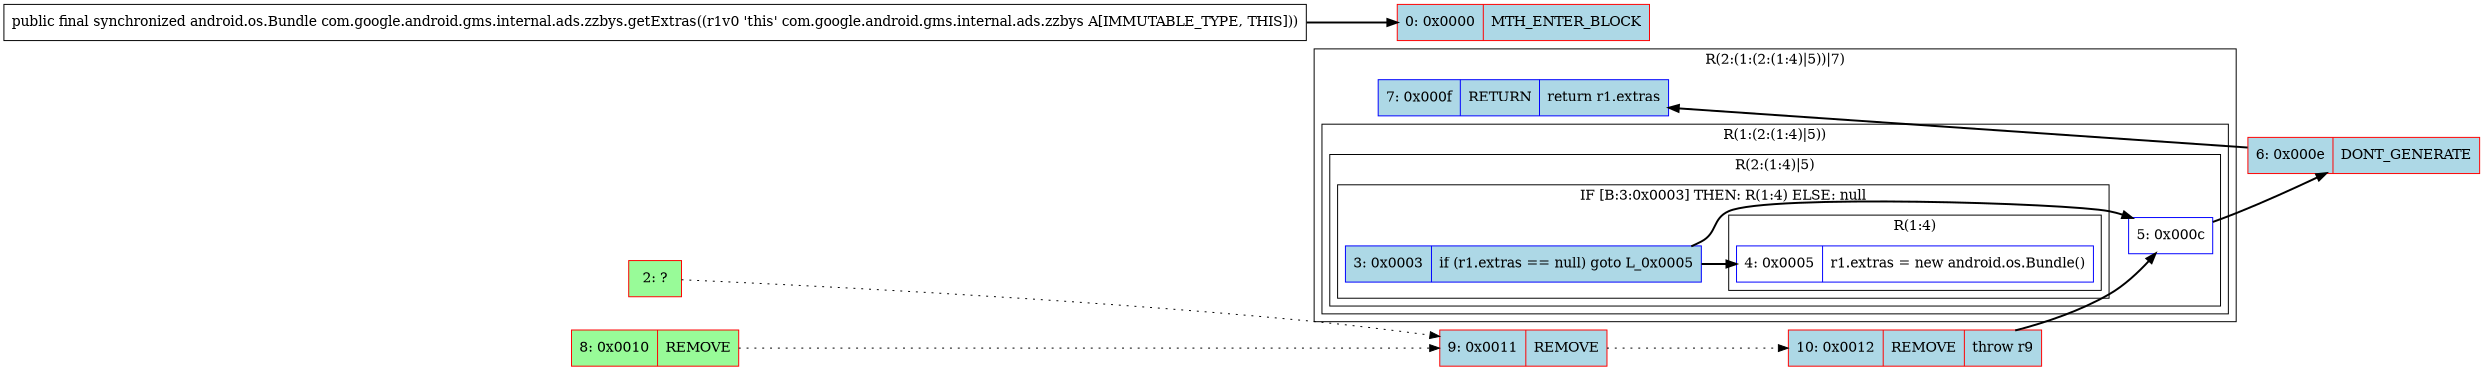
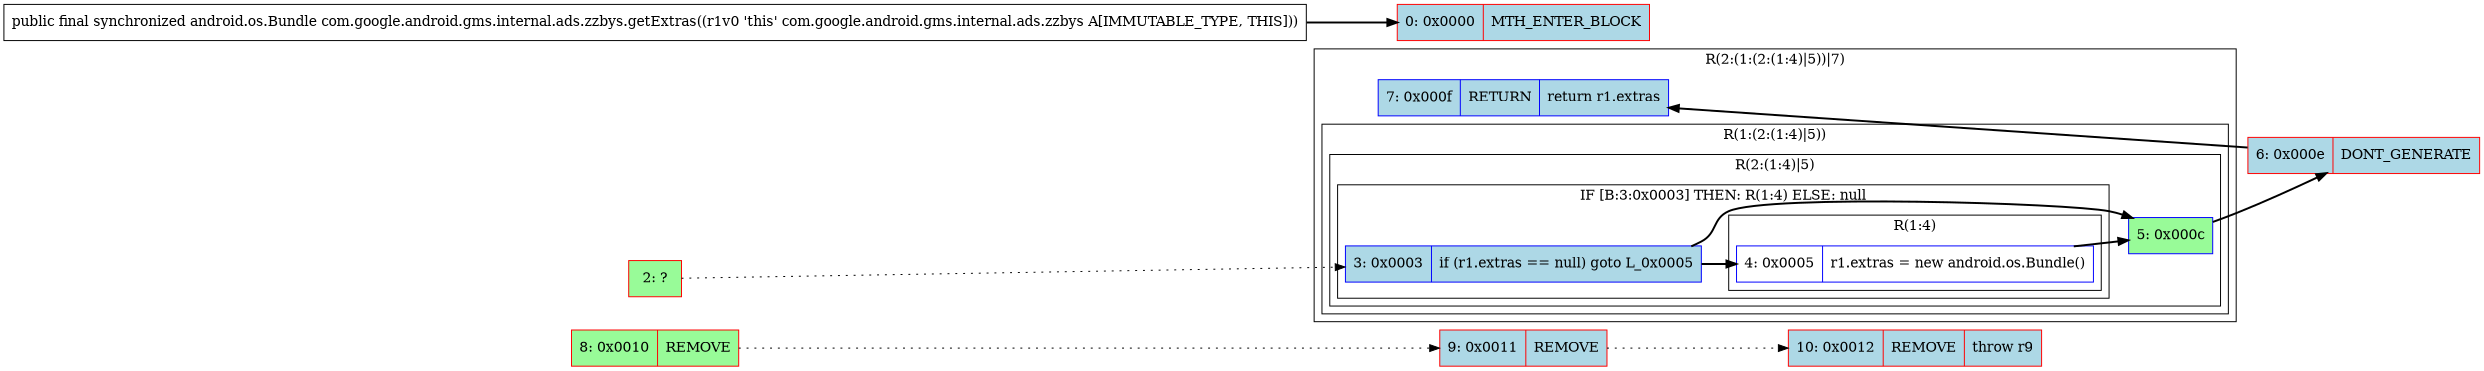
node "5: 0x000c": fillcolor white -> palegreen
edge "10: 0x0012" -> "5: 0x000c": now "4: 0x0005" -> "5: 0x000c"
edge "2: ?" -> "9: 0x0011": now "2: ?" -> "3: 0x0003"
